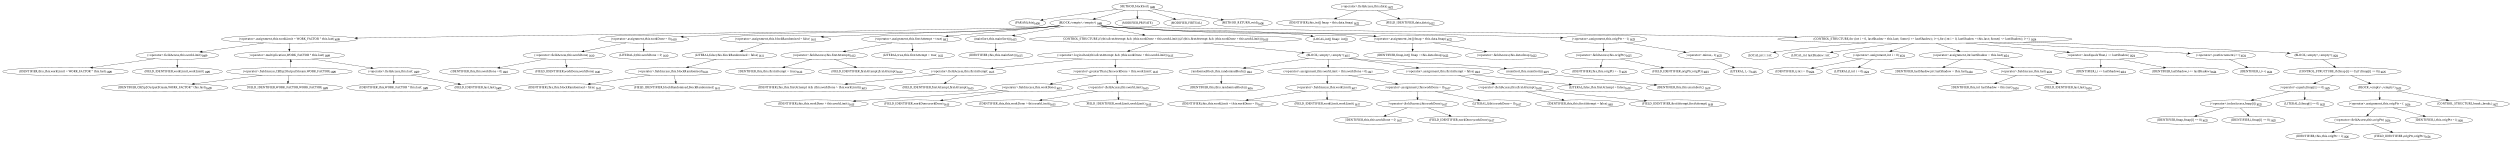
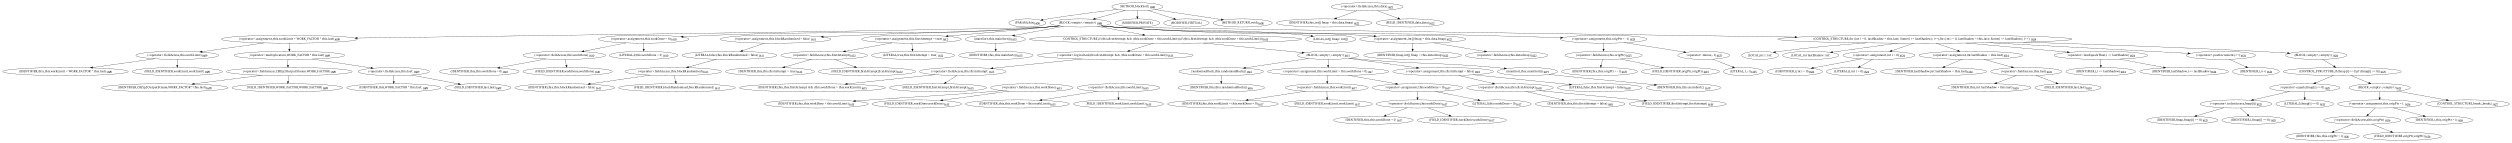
edge "(<operator>.fieldAccess,CBZip2OutputStream.WORK_FACTOR)" -> "(<operator>.multiplication,WORK_FACTOR * this.last)": reversed
node "(<operator>.greaterThan,this.workDone > this.workLimit)": removed
